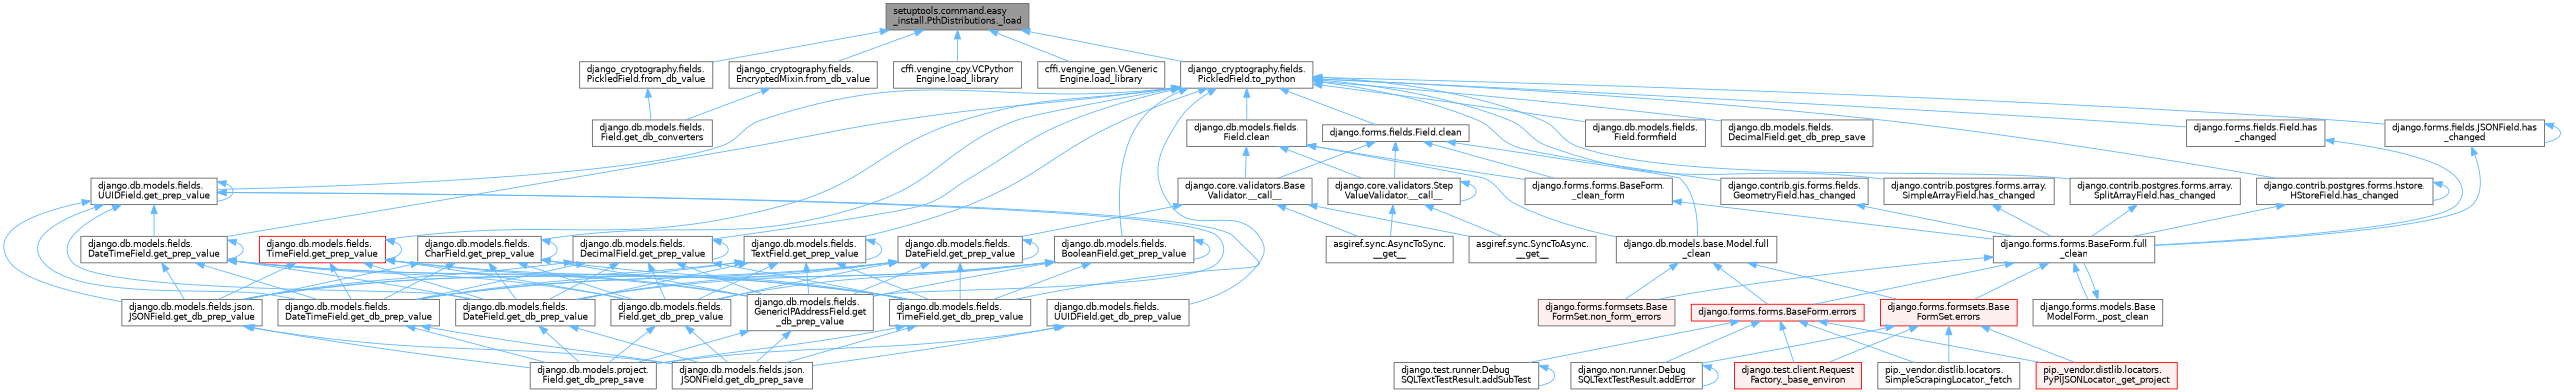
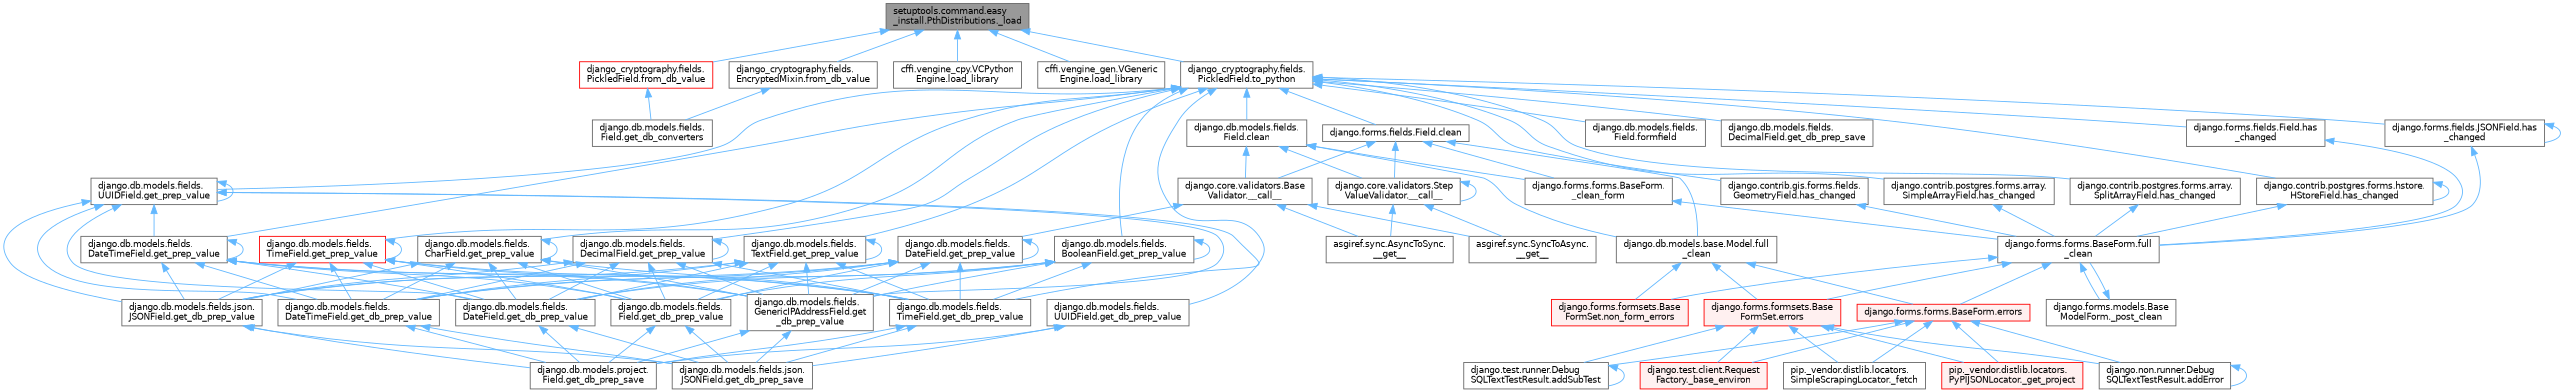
node "django_cryptography.fields. PickledField.from_db_value": color grey40 -> red
node "django.forms.formsets.Base FormSet.non_form_errors": color grey40 -> red
edge "django.test.runner.Debug SQLTextTestResult.addSubTest" -> "django.forms.formsets.Base FormSet.errors": added
